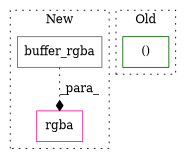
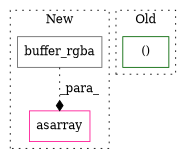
node "rgba": label "rgba" -> "asarray"
